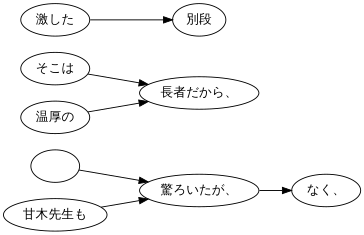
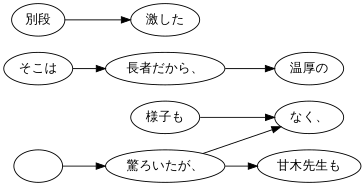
edge "激した" -> "別段": reversed
edge "温厚の" -> "長者だから、": reversed
node "様子も": added
edge "甘木先生も" -> "驚ろいたが、": reversed
